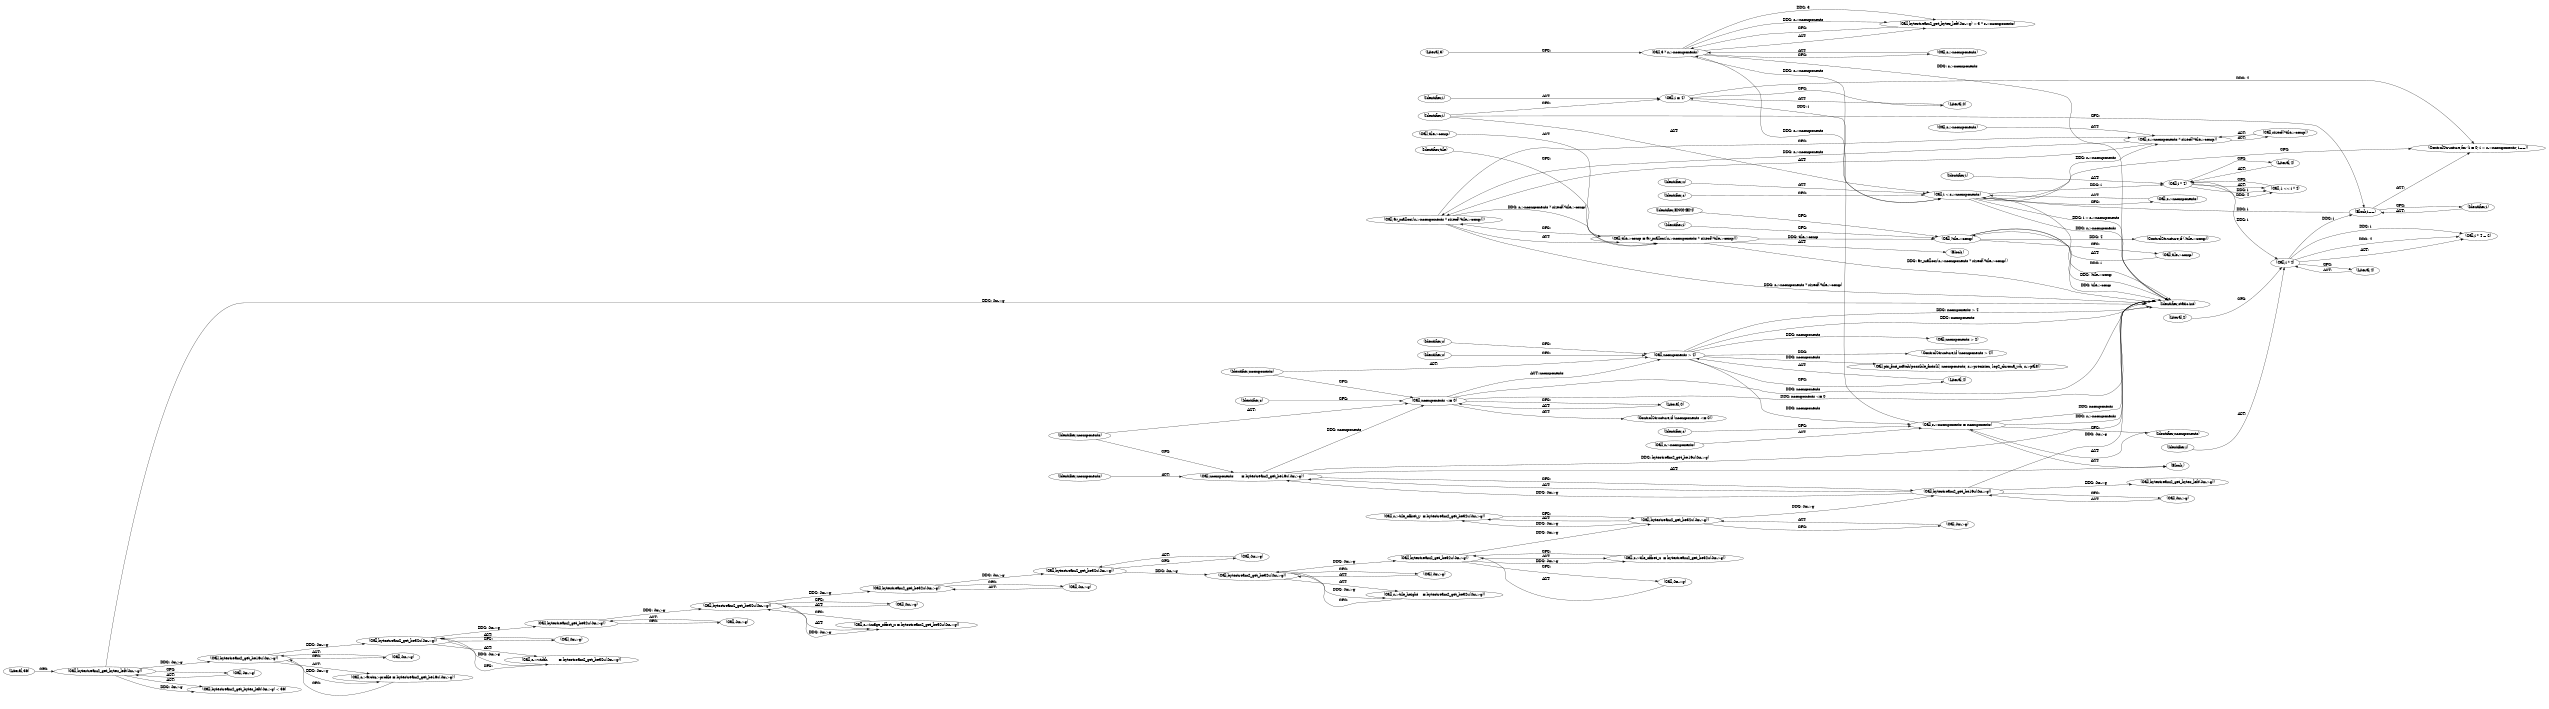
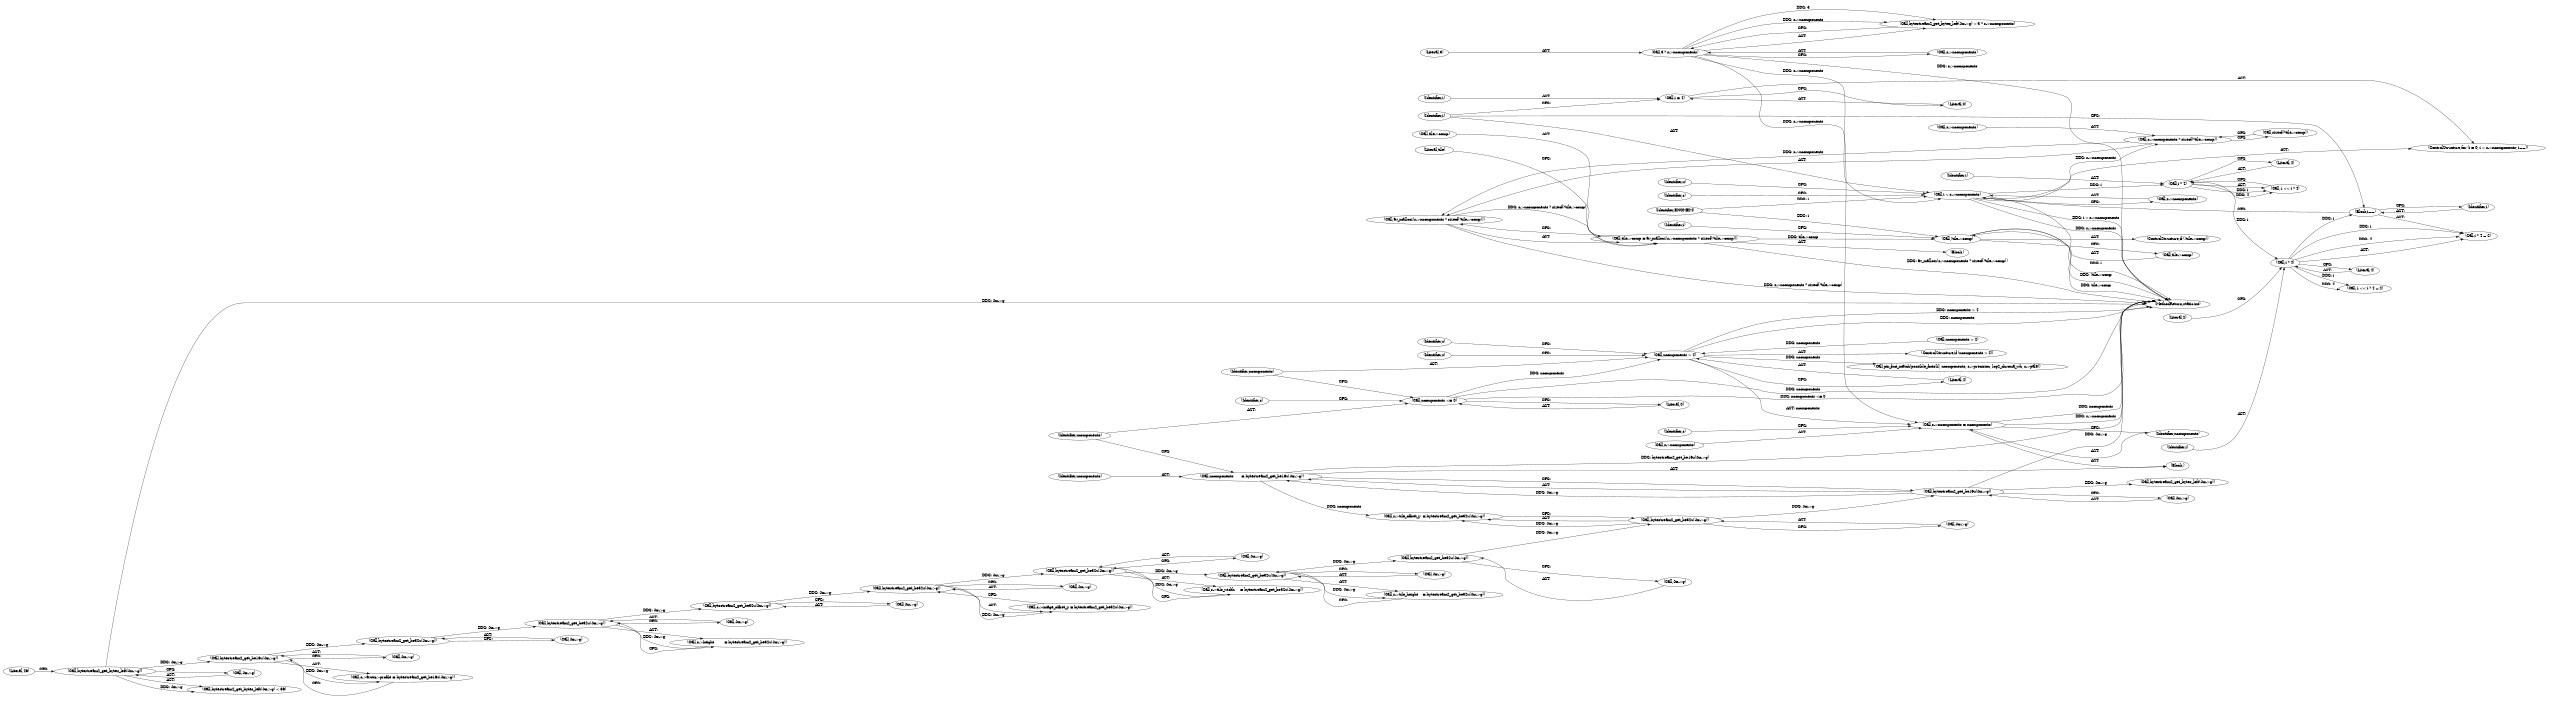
edge "(Literal,3)" -> "(Call,3 * s->ncomponents)": label "CFG: " -> "AST: "
edge "(Call,i = 4)" -> "(ControlStructure,for (i = 0; i < s->ncomponents; i++))": label "DDG: 4" -> "AST: "
edge "(Call,i = 4)" -> "(Call,i < s->ncomponents)": now "(Identifier,ENOMEM)" -> "(Call,i < s->ncomponents)"
edge "(Call,sizeof(*tile->comp))" -> "(Call,s->ncomponents * sizeof(*tile->comp))": label "AST: " -> "CFG: "
edge "(Call,s->ncomponents * sizeof(*tile->comp))" -> "(Call,sizeof(*tile->comp))": label "AST: " -> "CFG: "
edge "(Call,av_mallocz(s->ncomponents * sizeof(*tile->comp)))" -> "(Call,s->ncomponents * sizeof(*tile->comp))": removed, label "CFG:"
node "(Identifier,tile)": label "(Identifier,tile)" -> "(Literal,tile)"
edge "(Call,i < s->ncomponents)" -> "(ControlStructure,for (i = 0; i < s->ncomponents; i++))": label "CFG: " -> "AST: "
edge "(Block,i++)" -> "(ControlStructure,for (i = 0; i < s->ncomponents; i++))": now "(Block,i++)" -> "(Call,i * 4 + 2)"
edge "(Identifier,x)" -> "(Call,i < s->ncomponents)": label "AST: " -> "CFG: "
edge "(Call,s->ncomponents = ncomponents)" -> "(Call,3 * s->ncomponents)": reversed
edge "(Block,i++)" -> "(Call,i < s->ncomponents)": label "DDG: i" -> "CFG: "
edge "(Identifier,ENOMEM)" -> "(Call,!tile->comp)": label "CFG: " -> "DDG: i"
edge "(Call,!tile->comp)" -> "(ControlStructure,if (!tile->comp))": label "DDG: 4" -> "AST: "
node "(Call,1 << i * 4 + 2)": added
node "(Identifier,static int)": label "(Identifier,static int)" -> "(MethodReturn,static int)"
edge "(Call,ncomponents > 4)" -> "(Call,ncomponents > 2)": reversed
edge "(Call,ncomponents > 4)" -> "(ControlStructure,if (ncomponents > 4))": label "DDG: " -> "AST: "
edge "(Call,ncomponents <= 0)" -> "(Call,ncomponents > 4)": label "AST: ncomponents" -> "DDG: ncomponents"
edge "(Call,ncomponents > 4)" -> "(Call,s->ncomponents = ncomponents)": label "DDG: ncomponents" -> "AST: ncomponents"
node "(ControlStructure,if (ncomponents <= 0))": removed
edge "(Call,ncomponents       = bytestream2_get_be16u(&s->g))" -> "(Call,ncomponents <= 0)": now "(Call,ncomponents       = bytestream2_get_be16u(&s->g))" -> "(Call,s->tile_offset_y  = bytestream2_get_be32u(&s->g))"
node "(Call,s->tile_offset_x  = bytestream2_get_be32u(&s->g))": removed
node "(Call,s->tile_width     = bytestream2_get_be32u(&s->g))": added
node "(Call,s->image_offset_y = bytestream2_get_be32u(&s->g))": added
node "(Call,s->image_offset_x = bytestream2_get_be32u(&s->g))": removed
node "(Call,s->height         = bytestream2_get_be32u(&s->g))": added
node "(Call,s->width          = bytestream2_get_be32u(&s->g))": removed
node "(Literal,36)": label "(Literal,36)" -> "(Literal,46)"
